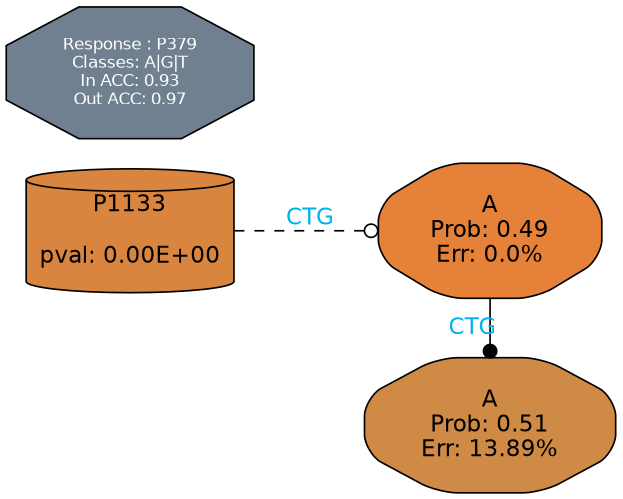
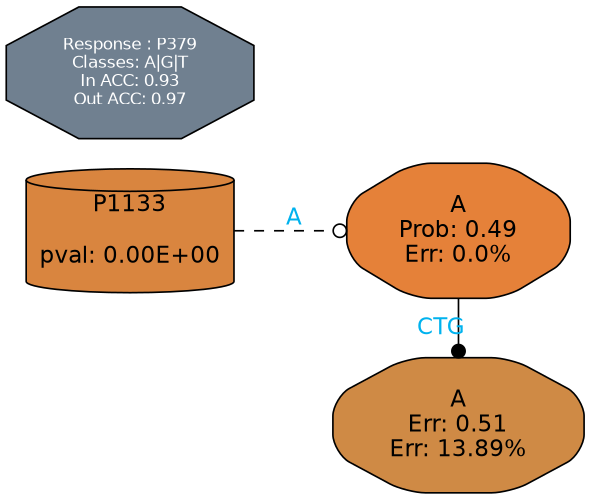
edge "P1133 pval: 0.00E+00" -> "A Prob: 0.49 Err: 0.0%": label "CTG" -> "A"
node "A Prob: 0.51 Err: 13.89%": label "A Prob: 0.51 Err: 13.89%" -> "A Err: 0.51 Err: 13.89%"
